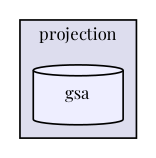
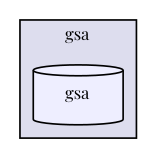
cluster "projection": label "projection" -> "gsa"
